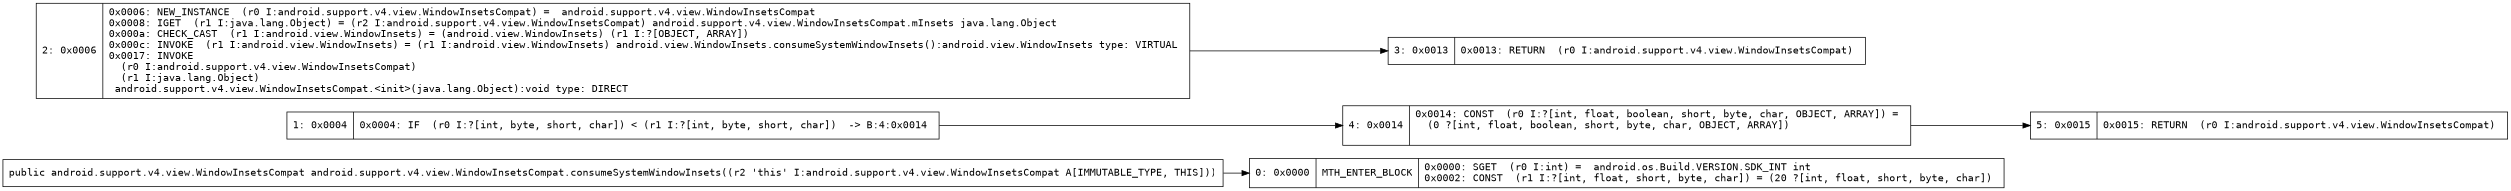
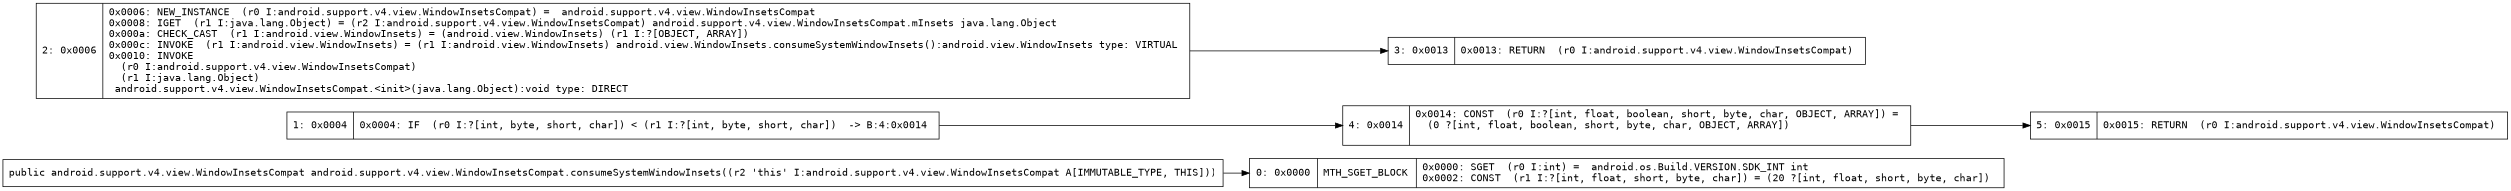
node "2: 0x0006": text "0x0017: INVOKE" -> "0x0010: INVOKE"
node "0: 0x0000": text "MTH_ENTER_BLOCK" -> "MTH_SGET_BLOCK"
